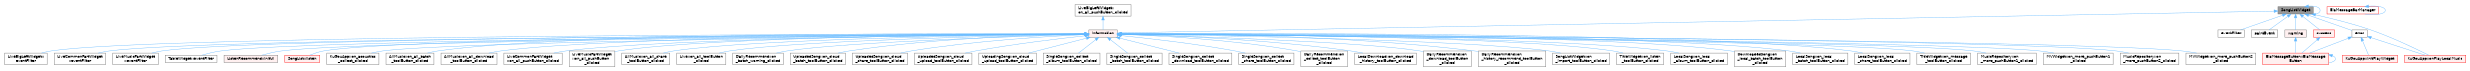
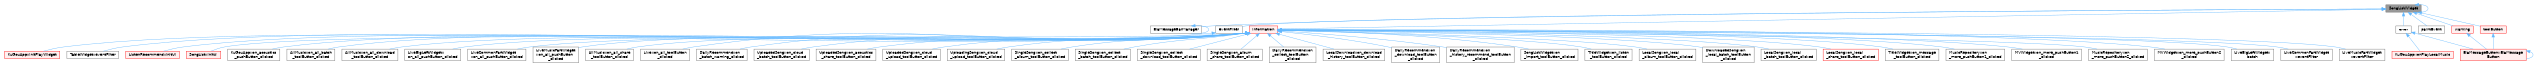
node "ElaMessageBarManager": color red -> grey40
edge "information" -> "LiveBigLeftWidget:: on_all_pushButton_clicked": reversed
edge "KuGouApp::onPlayLocalMusic" -> "SongListWidget": now "ElaMessageBarManager" -> "SongListWidget"
node "information": color grey40 -> red
node "warning": color grey40 -> red
node "success": label "success" -> "toolButton"
edge "KuGouApp::initPlayWidget" -> "error": now "KuGouApp::initPlayWidget" -> "eventFilter"
node "LiveBigLeftWidget:: eventFilter": label "LiveBigLeftWidget:: eventFilter" -> "LiveBigLeftWidget:: batch"
node "ListenRecommend::initUi": color grey40 -> red
node "SongList::listen": label "SongList::listen" -> "SongList::initUi"
node "KuGouApp::on_acoustics _collect_clicked": label "KuGouApp::on_acoustics _collect_clicked" -> "KuGouApp::on_acoustics _pushButton_clicked"
node "UploadedSong::on_cloud _share_toolButton_clicked": label "UploadedSong::on_cloud _share_toolButton_clicked" -> "UploadedSong::on_acoustics _share_toolButton_clicked"
node "SingleSong::on_collect _share_toolButton_clicked": label "SingleSong::on_collect _share_toolButton_clicked" -> "SingleSong::on_album _share_toolButton_clicked"
node "LocalSong::on_local _share_toolButton_clicked": color grey40 -> red
